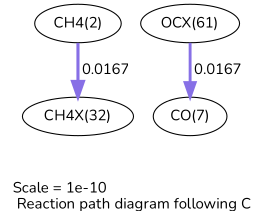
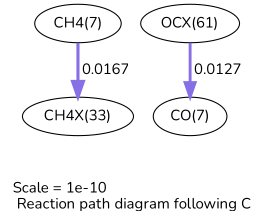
node "CH4(2)": label "CH4(2)" -> "CH4(7)"
edge "OCX(61)" -> "CO(7)": label " 0.0167" -> " 0.0127"
node "CH4X(32)": label "CH4X(32)" -> "CH4X(33)"
